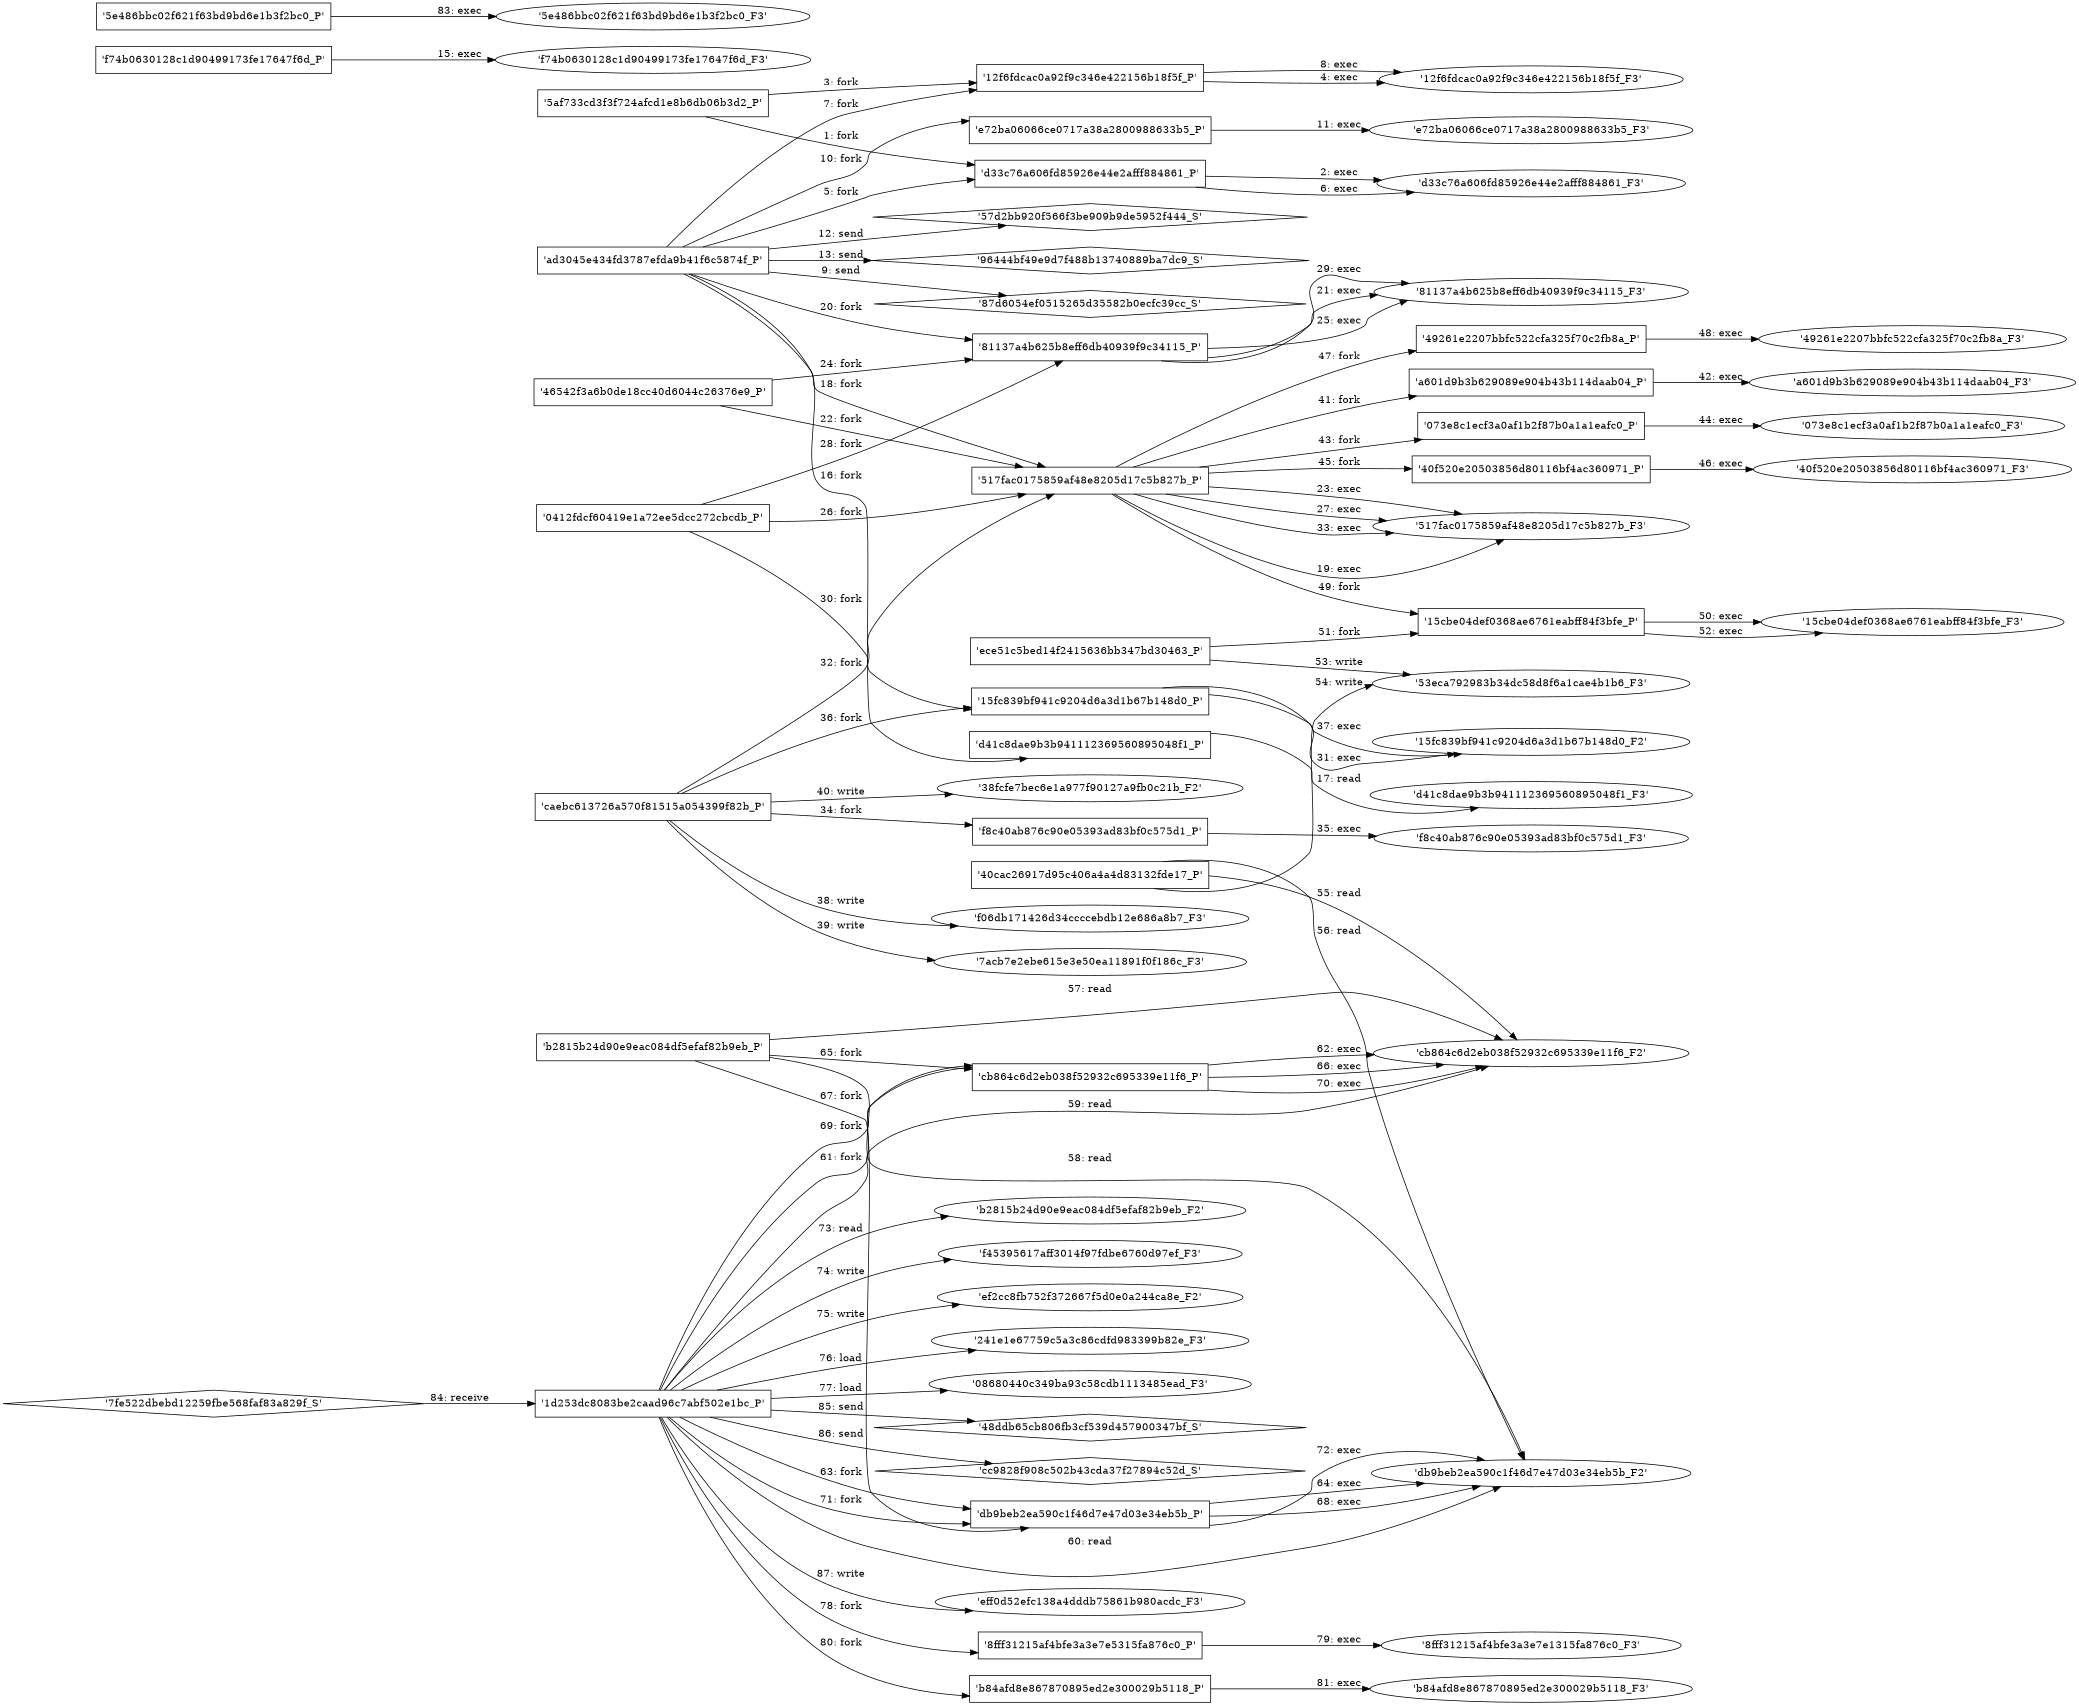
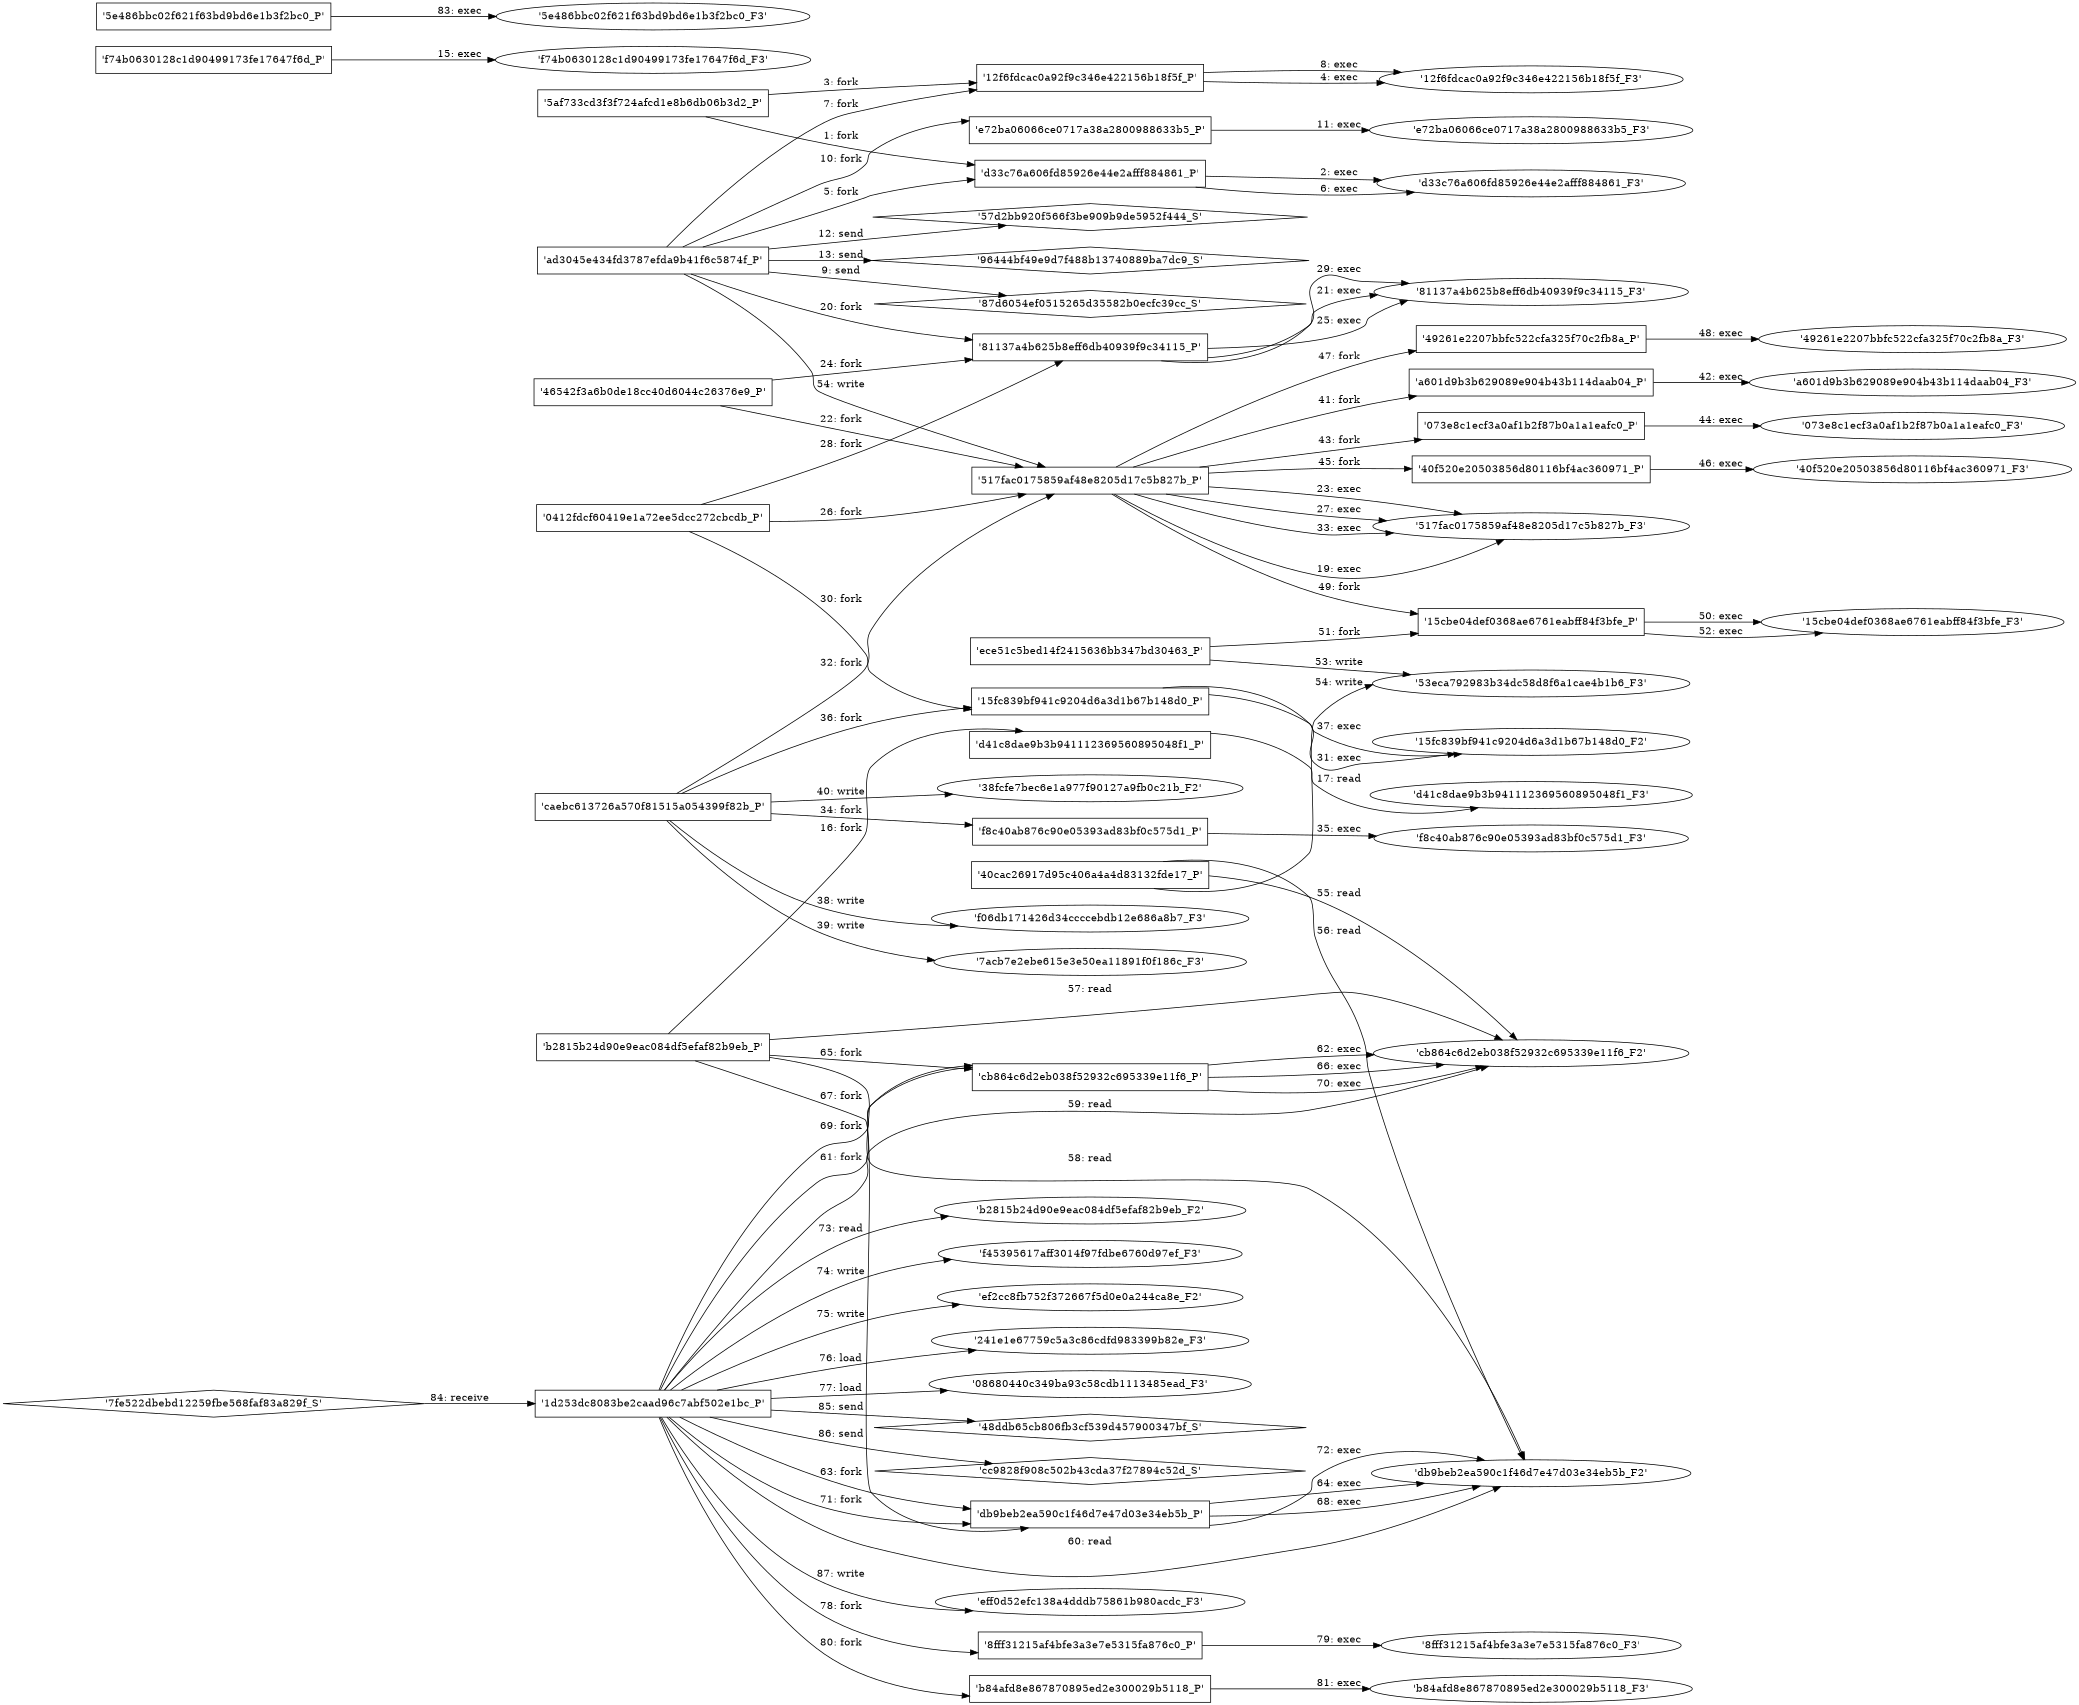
edge "'ad3045e434fd3787efda9b41f6c5874f_P'" -> "'517fac0175859af48e8205d17c5b827b_P'": label "18: fork" -> "54: write"
edge "'ad3045e434fd3787efda9b41f6c5874f_P'" -> "'d41c8dae9b3b941112369560895048f1_P'": now "'b2815b24d90e9eac084df5efaf82b9eb_P'" -> "'d41c8dae9b3b941112369560895048f1_P'"
node "'8fff31215af4bfe3a3e7e1315fa876c0_F3'": label "'8fff31215af4bfe3a3e7e1315fa876c0_F3'" -> "'8fff31215af4bfe3a3e7e5315fa876c0_F3'"
